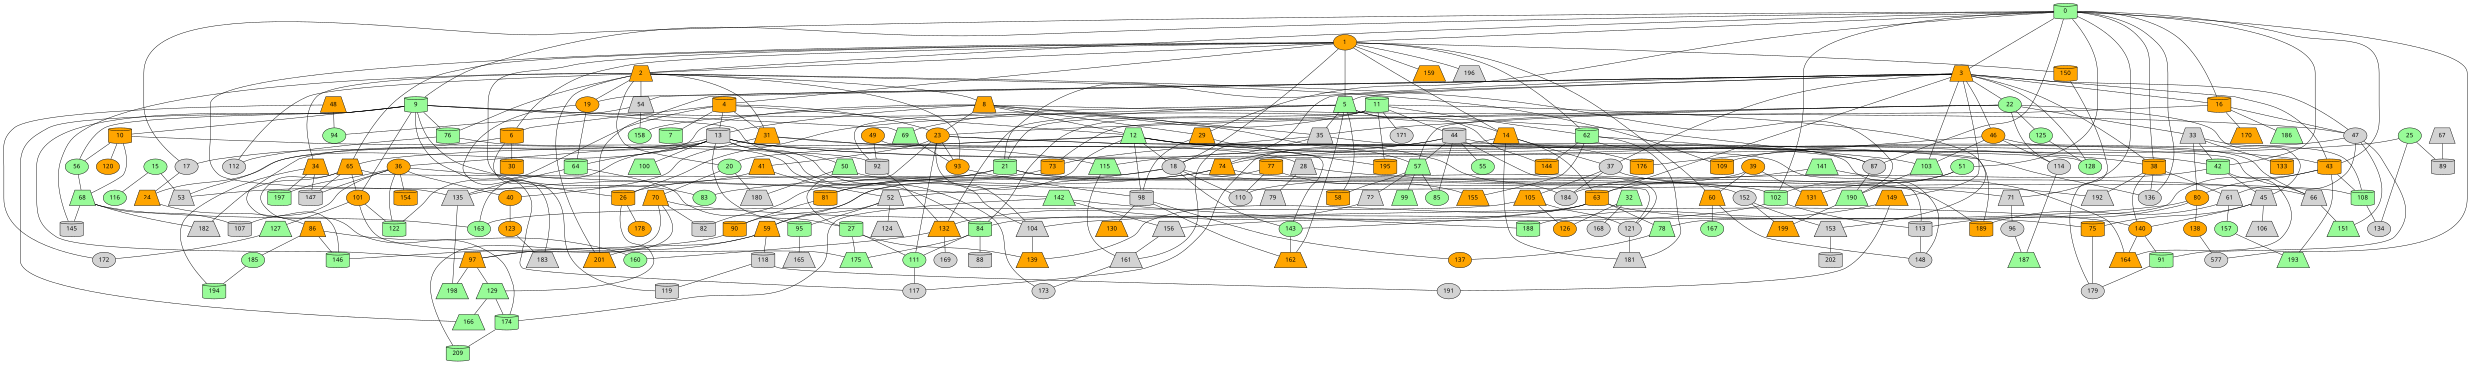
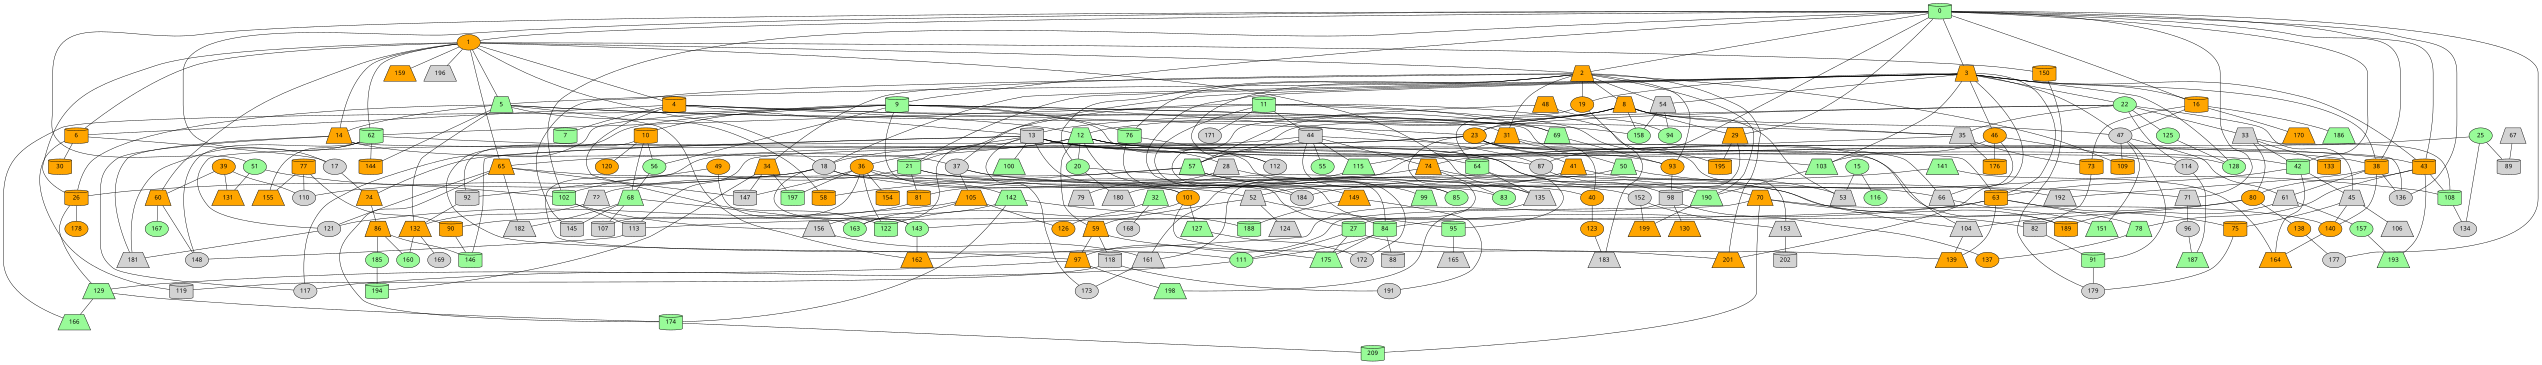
edge "5" -- "92": now "5" -- "158"
edge "140" -- "91": now "82" -- "91"
node "577": label "577" -> "177"
